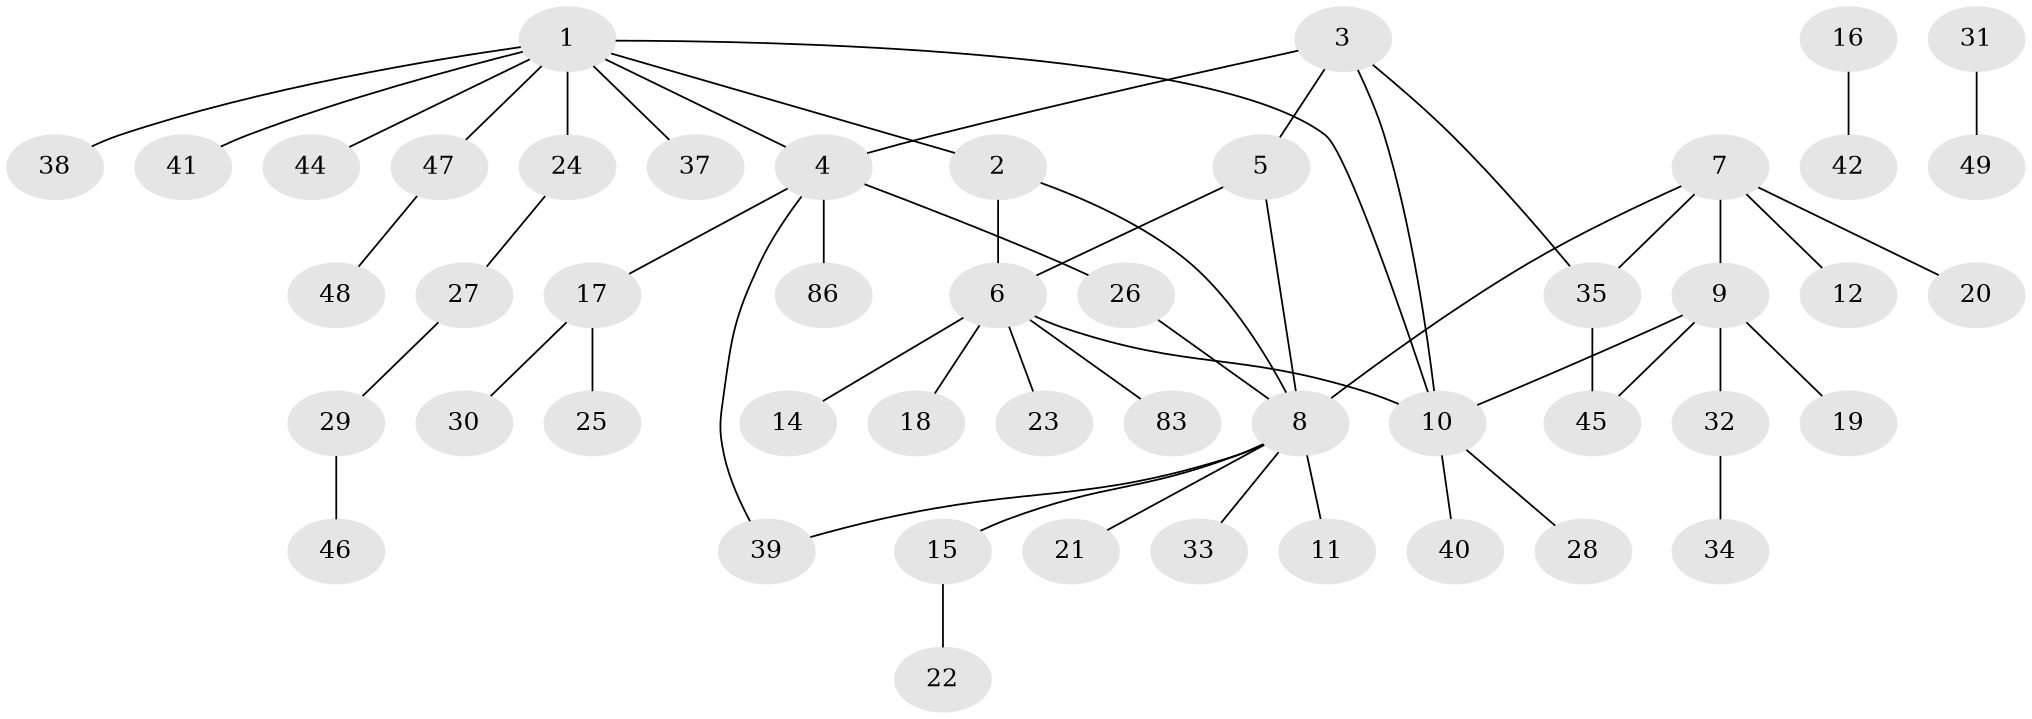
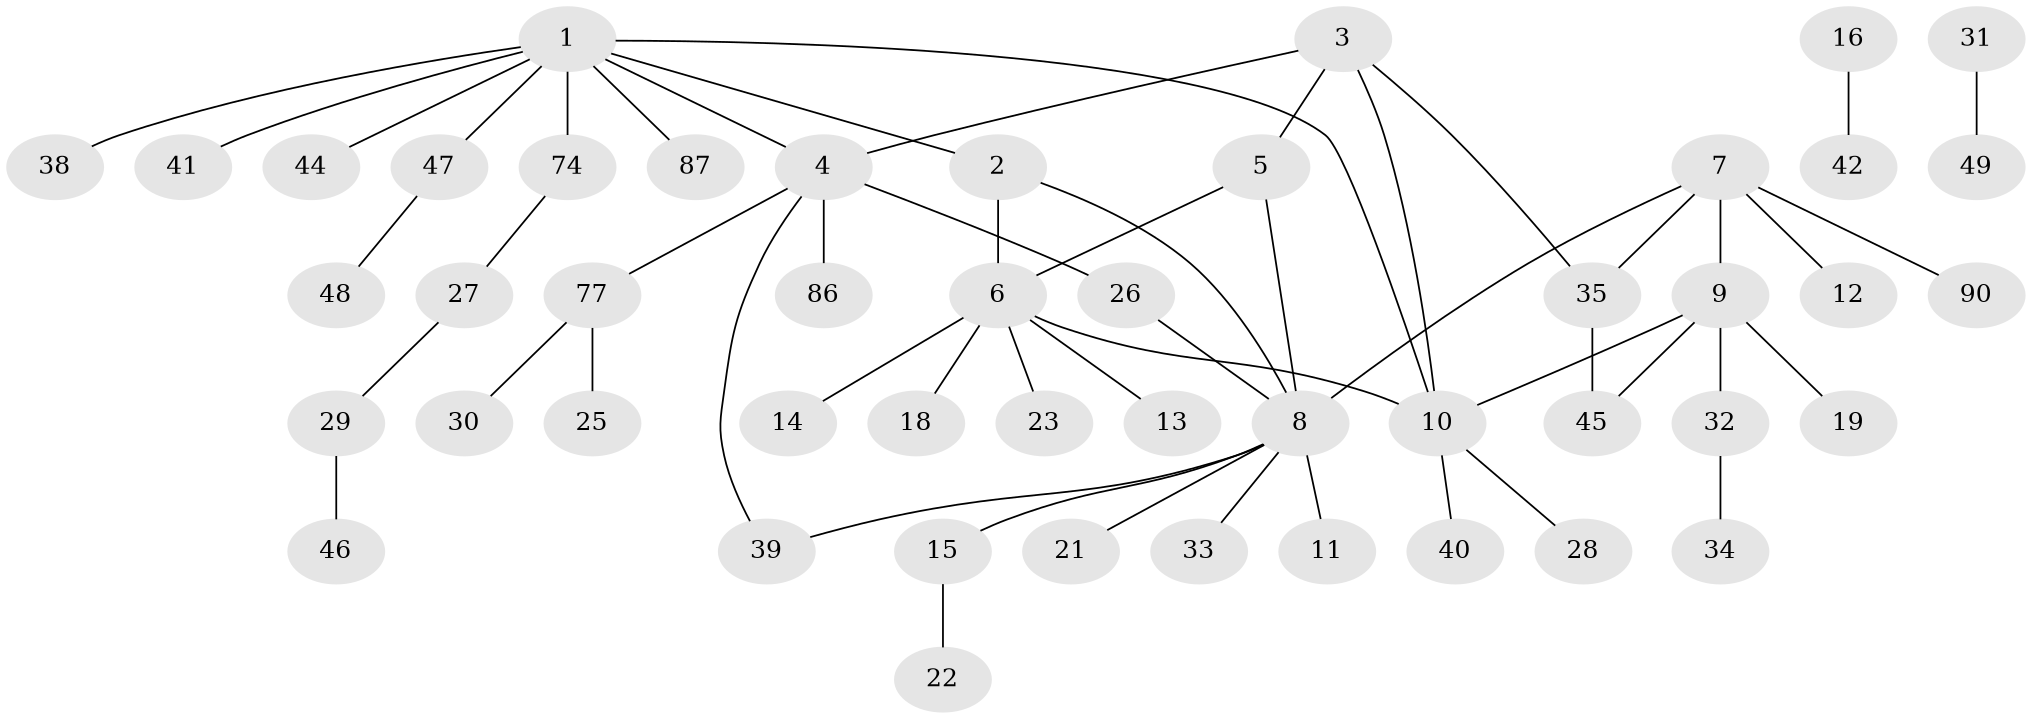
node "24": label "24" -> "74"
node "37": label "37" -> "87"
node "17": label "17" -> "77"
node "20": label "20" -> "90"
node "83": label "83" -> "13"
